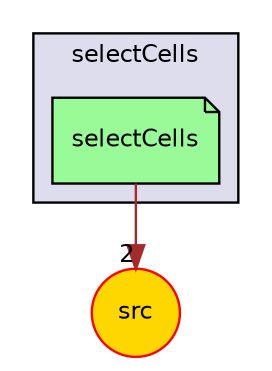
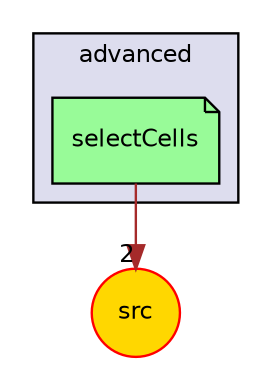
cluster "selectCells": label "selectCells" -> "advanced"
